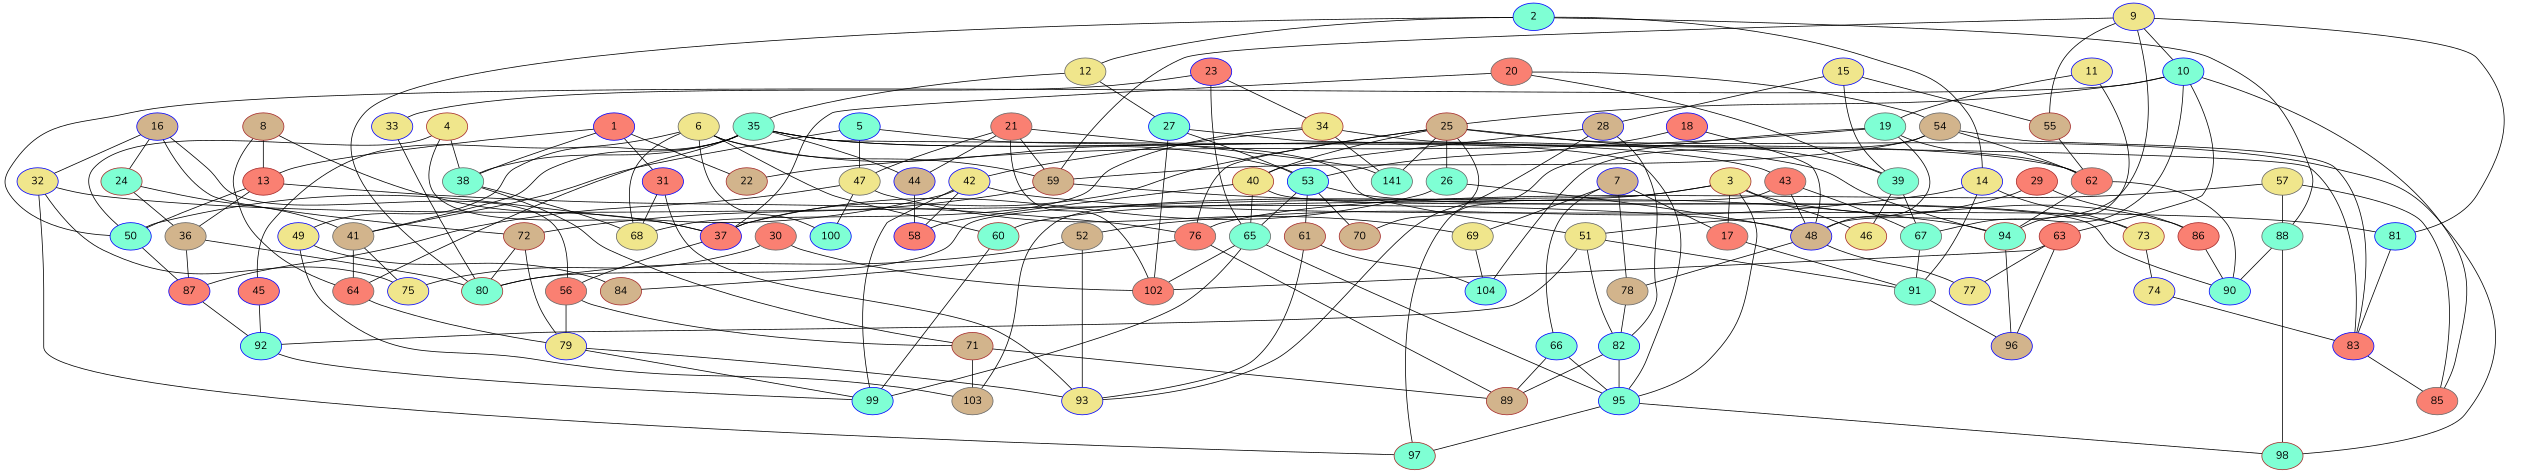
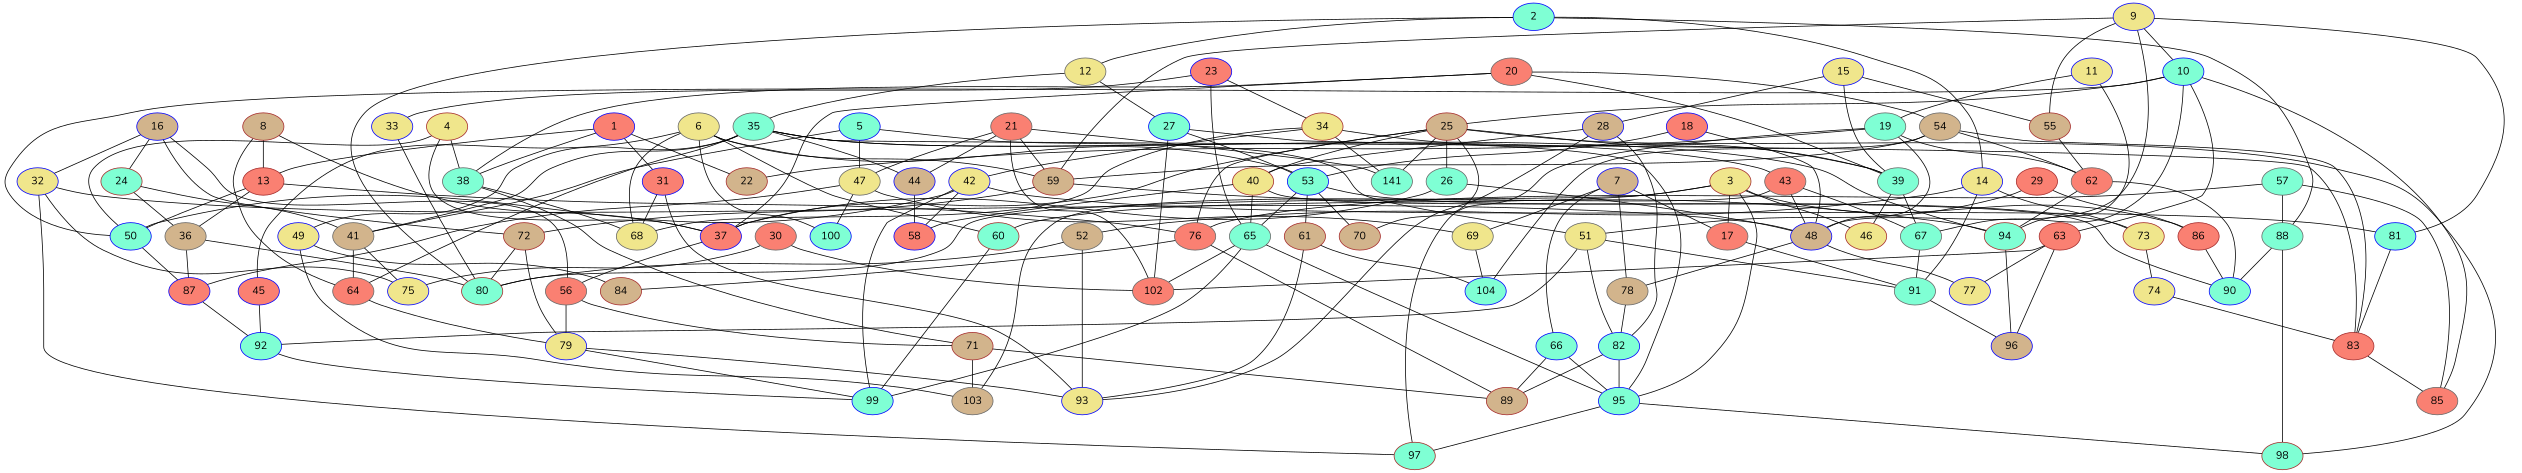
edge "34" -- "62": now "34" -- "39"
edge "35" -- "38": now "20" -- "38"
node "57": fillcolor khaki -> aquamarine
node "83": color blue -> brown
